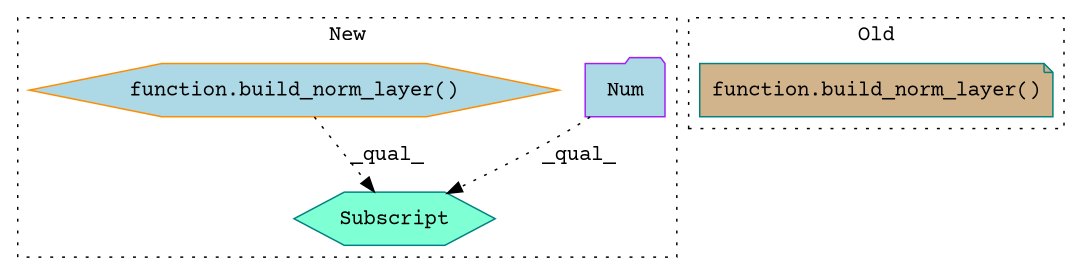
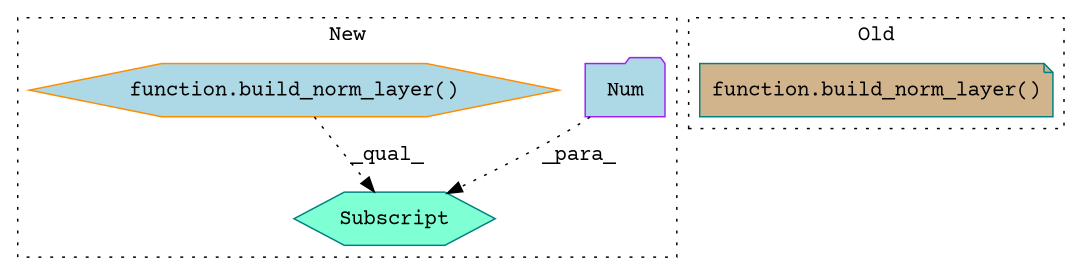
edge "Num" -> "Subscript": label "_qual_" -> "_para_"
